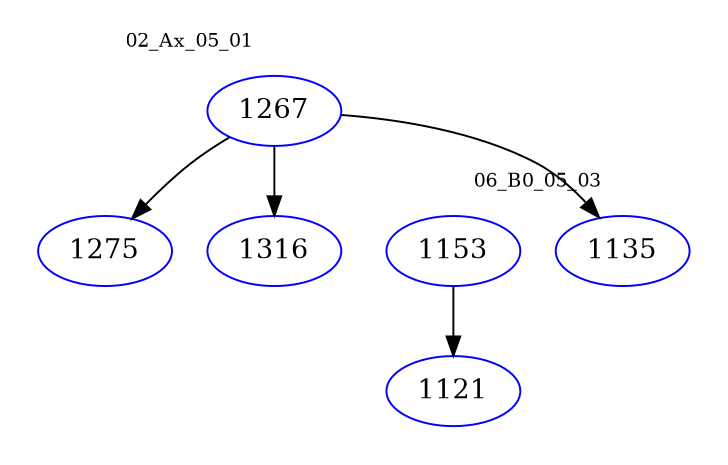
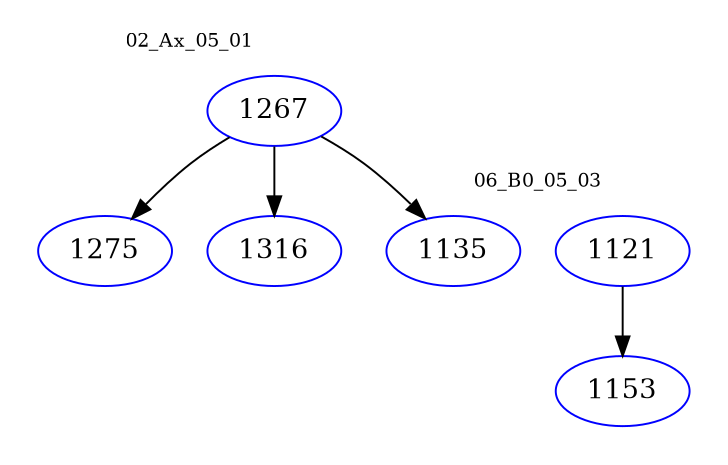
edge "1153" -> "1121": reversed
